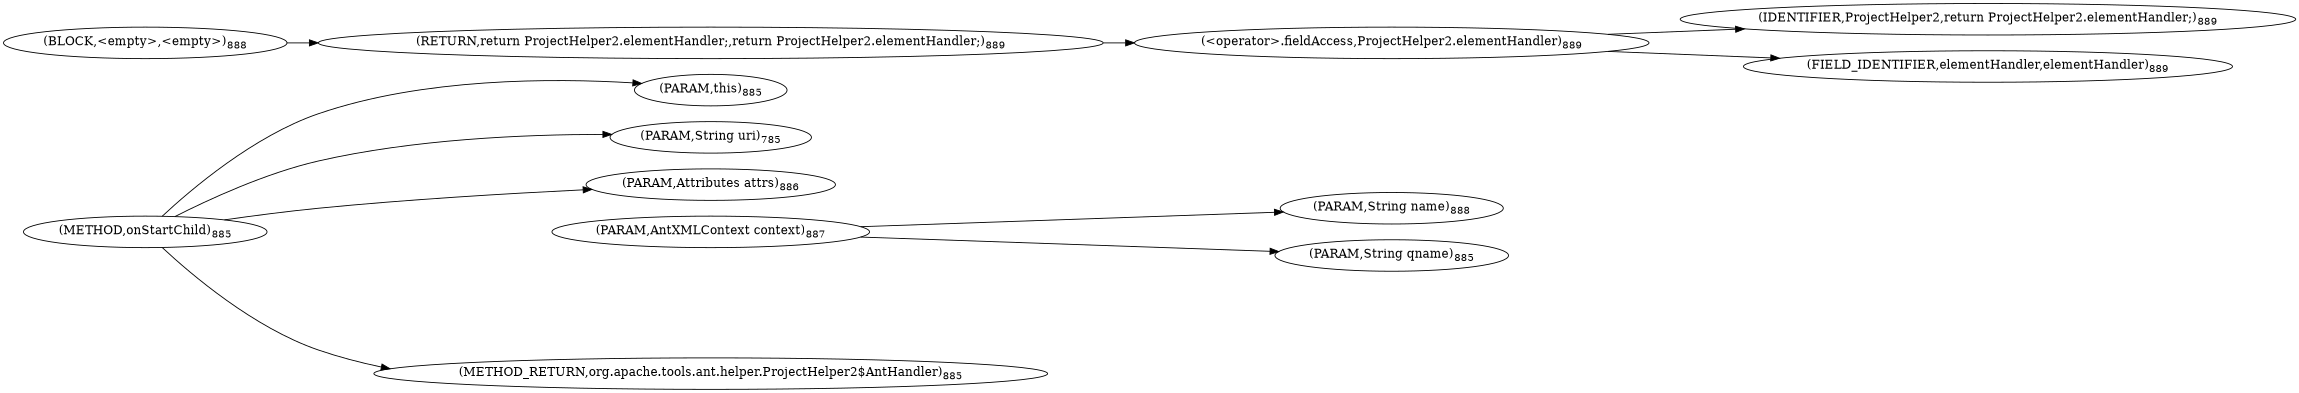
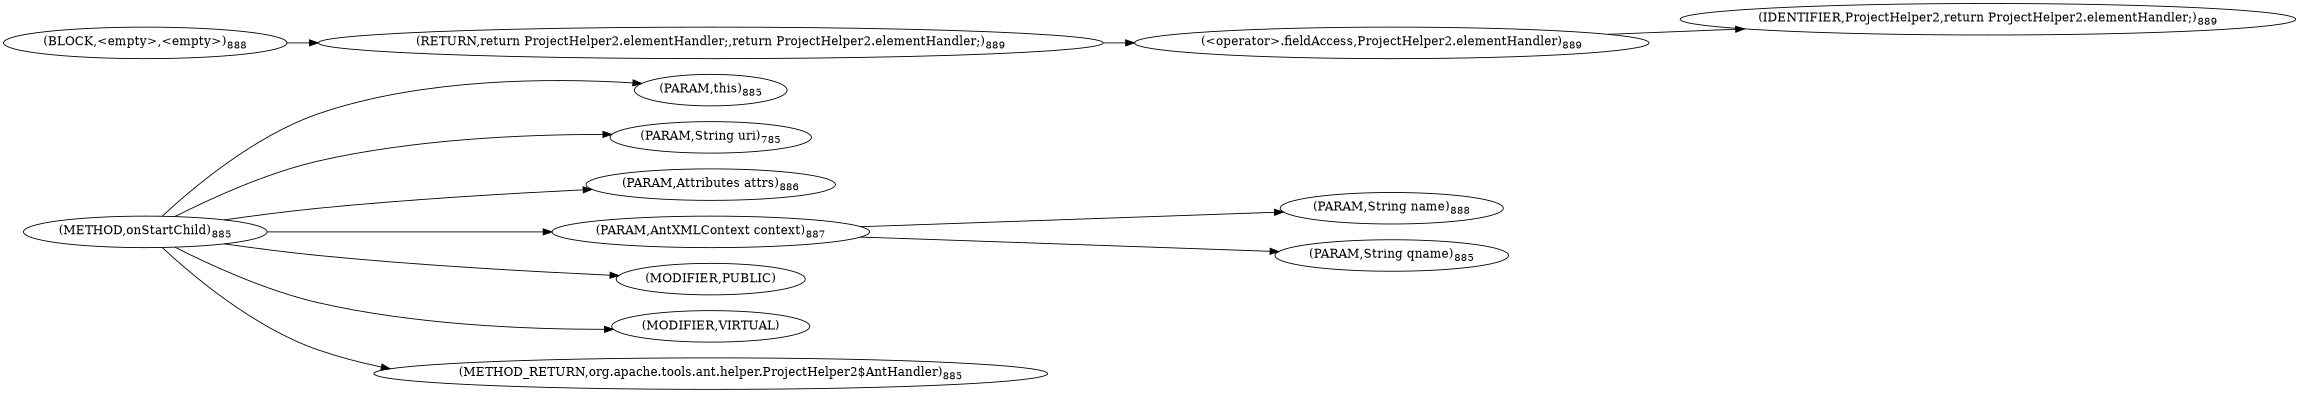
node "(FIELD_IDENTIFIER,elementHandler,elementHandler)": removed
edge "(METHOD,onStartChild)" -> "(PARAM,AntXMLContext context)": added
node "(MODIFIER,PUBLIC)": added
node "(MODIFIER,VIRTUAL)": added
